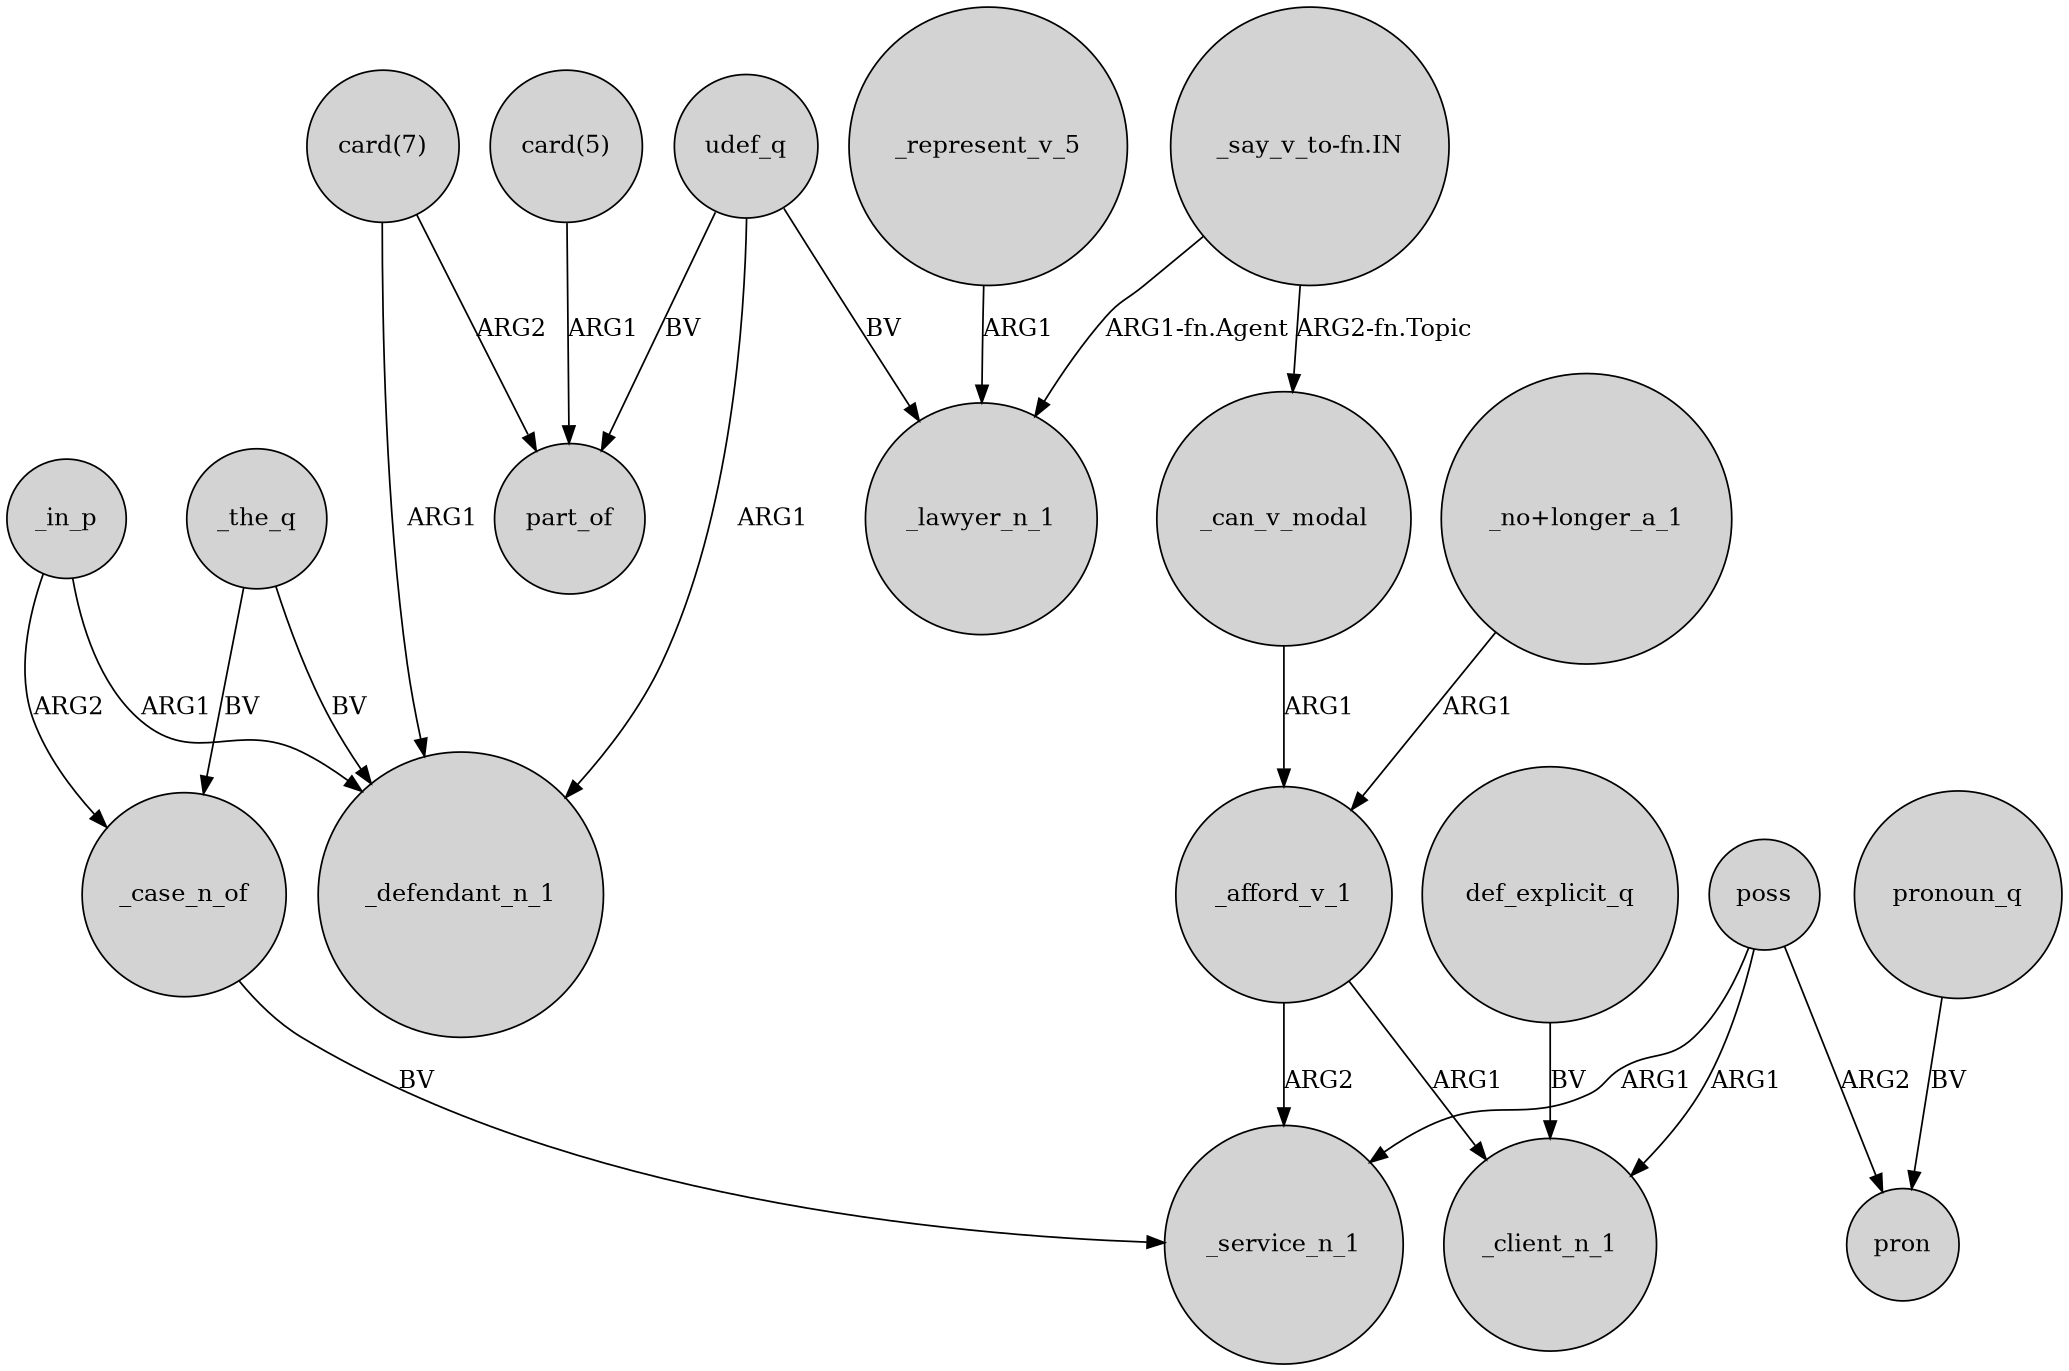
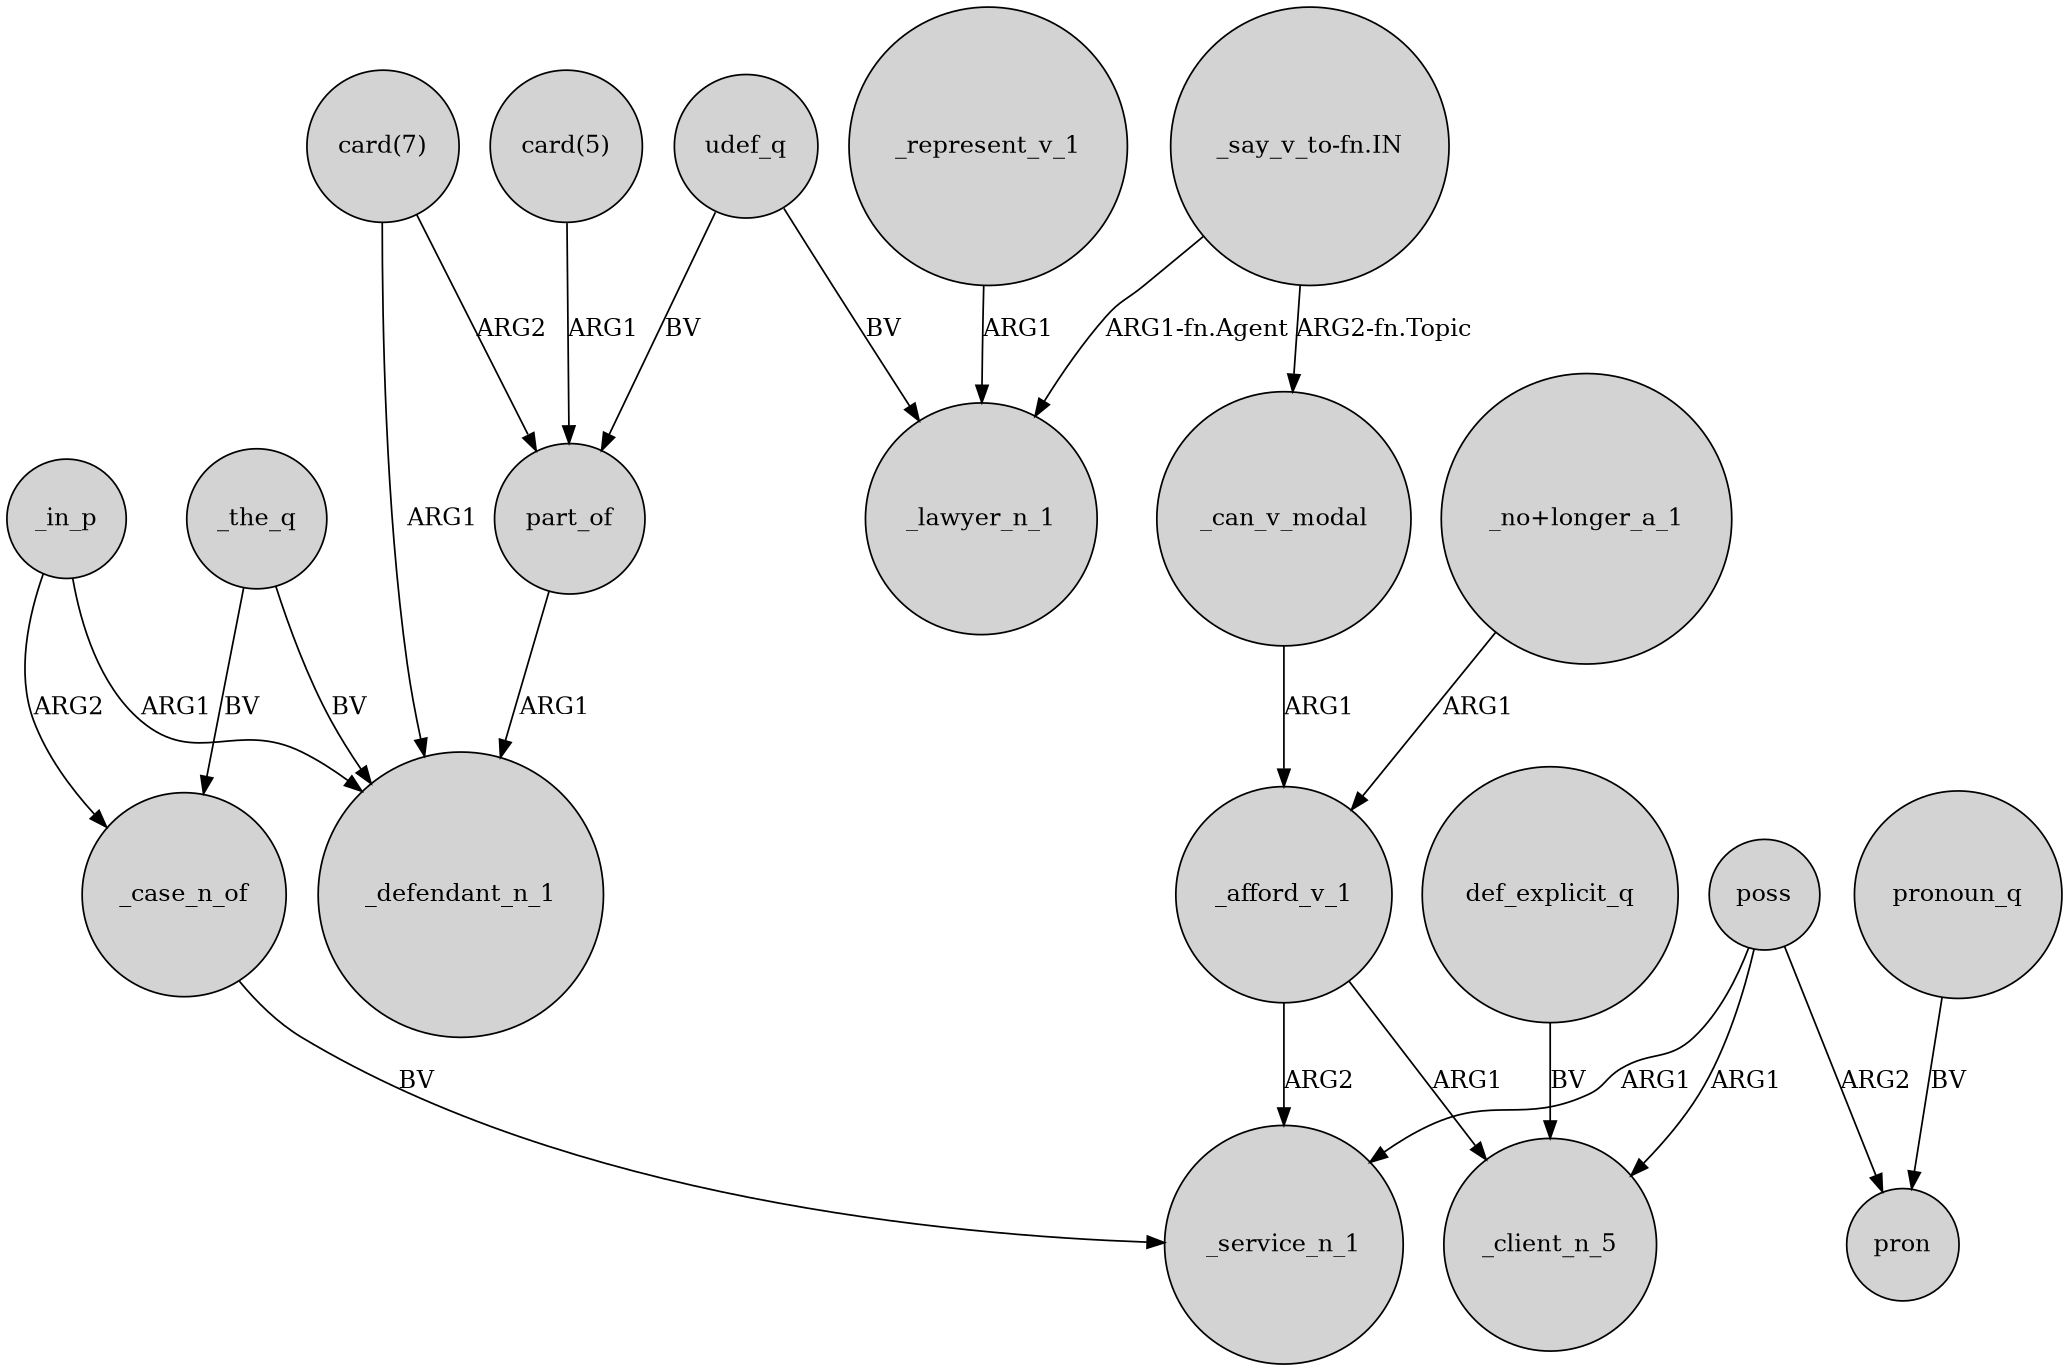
node "_represent_v_5": label "_represent_v_5" -> "_represent_v_1"
edge "udef_q" -> "_defendant_n_1": now "part_of" -> "_defendant_n_1"
node "_client_n_1": label "_client_n_1" -> "_client_n_5"
